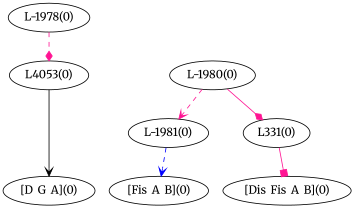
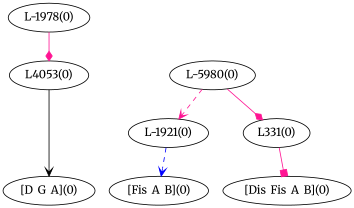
edge "L-1978(0)" -> "L4053(0)": style dashed -> solid
node "L-1980(0)": label "L-1980(0)" -> "L-5980(0)"
node "L-1981(0)": label "L-1981(0)" -> "L-1921(0)"
